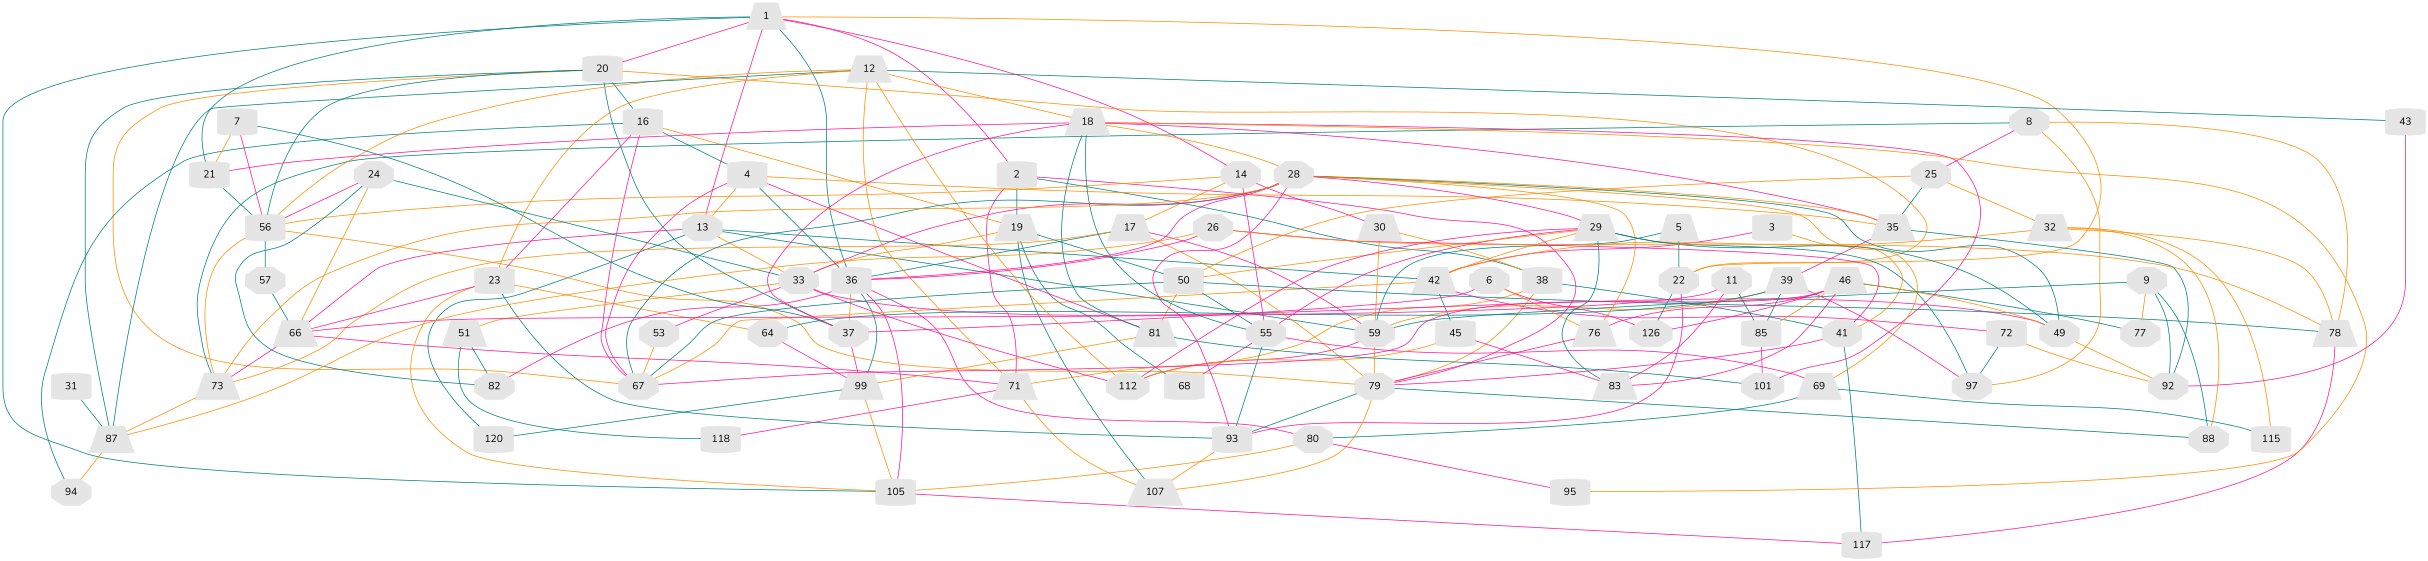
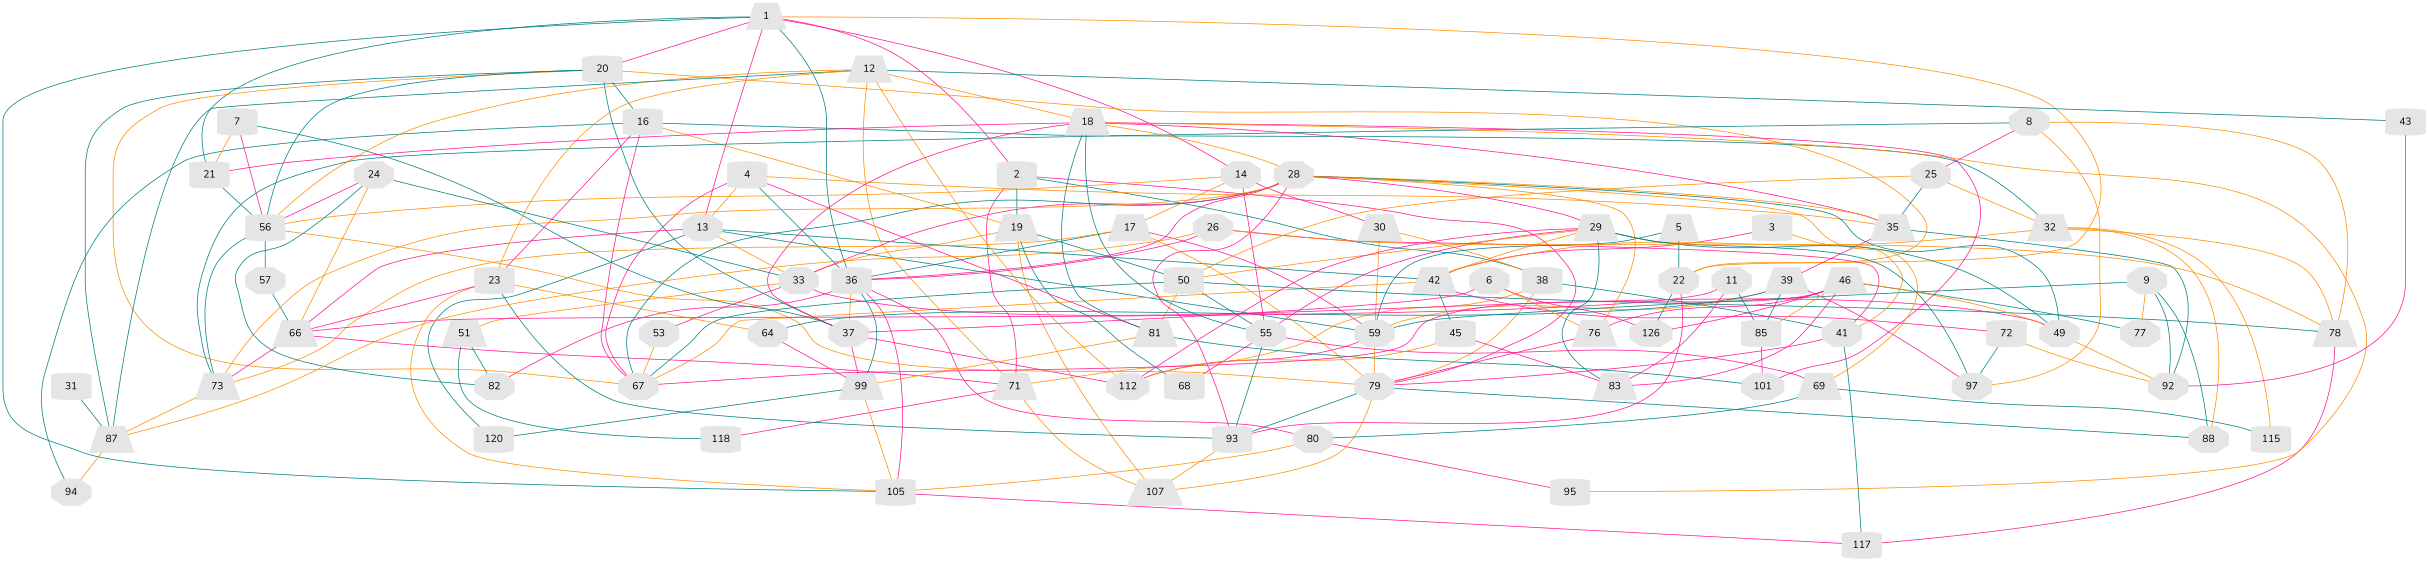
edge "16" -- "4": now "16" -- "32"
edge "56" -- "73": color darkorange -> teal
edge "33" -- "112": now "37" -- "112"
edge "19" -- "107": color teal -> darkorange
